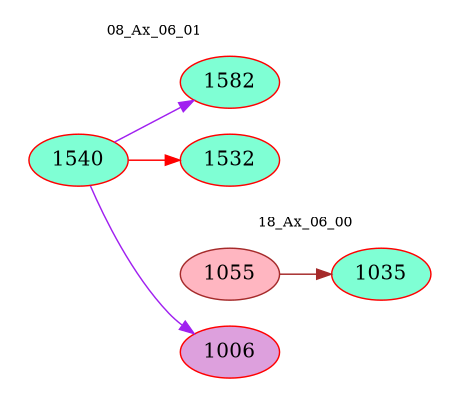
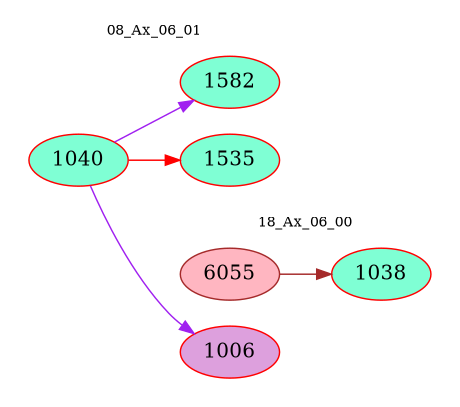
node "1540": label "1540" -> "1040"
node "1532": label "1532" -> "1535"
node "1055": label "1055" -> "6055"
node "1035": label "1035" -> "1038"
